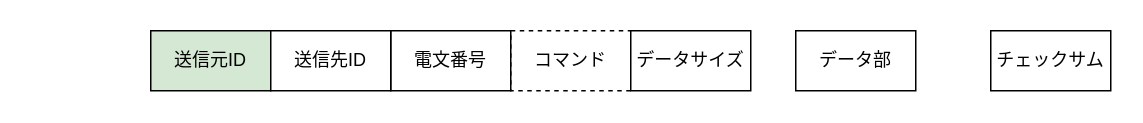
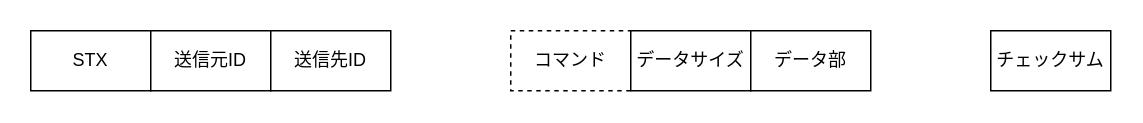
node "STX": added
node "送信元ID": fillcolor #d5e8d4 -> #ffffff
node "電文番号": removed
node "データ部": moved (856, 61) -> (811, 61)
